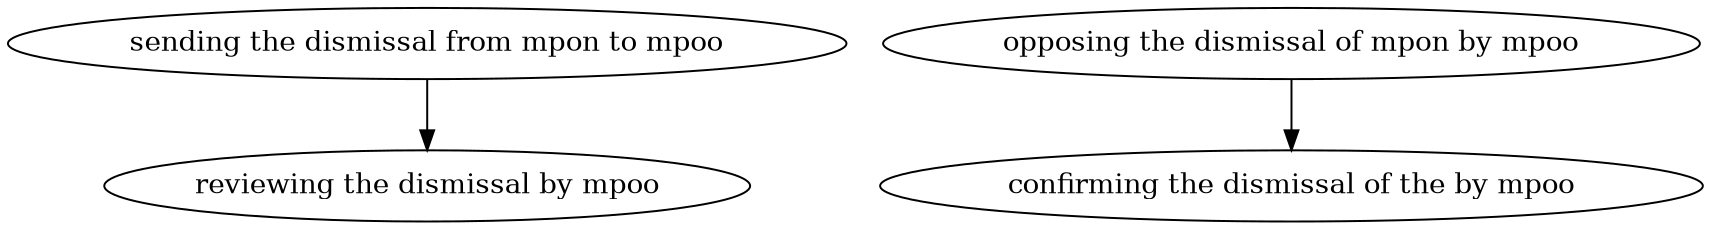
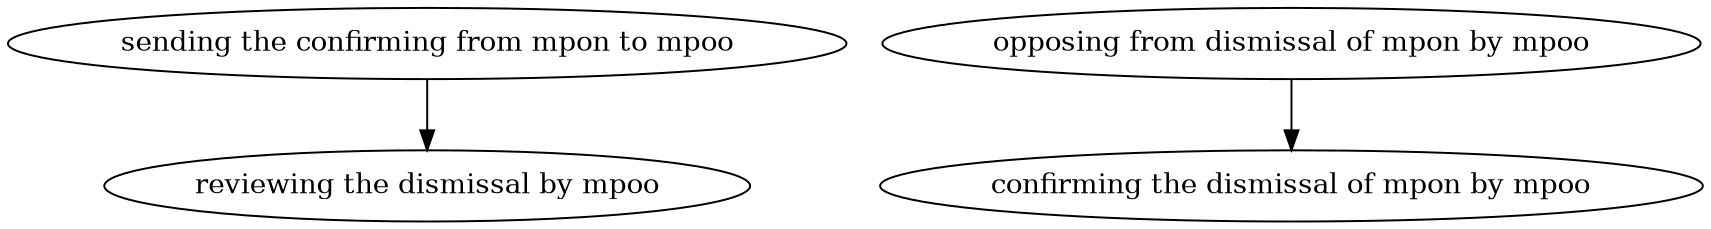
node "sending the dismissal from mpon to mpoo": label "sending the dismissal from mpon to mpoo" -> "sending the confirming from mpon to mpoo"
node "opposing the dismissal of mpon by mpoo": label "opposing the dismissal of mpon by mpoo" -> "opposing from dismissal of mpon by mpoo"
node "confirming the dismissal of the by mpoo": label "confirming the dismissal of the by mpoo" -> "confirming the dismissal of mpon by mpoo"
